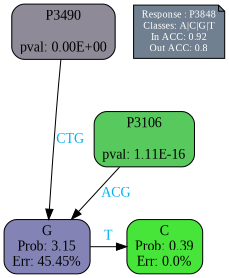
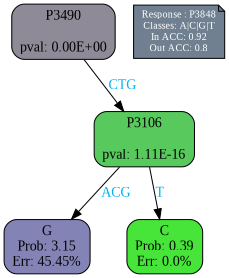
edge "P3490 pval: 0.00E+00" -> "G Prob: 3.15 Err: 45.45%": now "P3490 pval: 0.00E+00" -> "P3106 pval: 1.11E-16"
edge "G Prob: 3.15 Err: 45.45%" -> "C Prob: 0.39 Err: 0.0%": now "P3106 pval: 1.11E-16" -> "C Prob: 0.39 Err: 0.0%"
